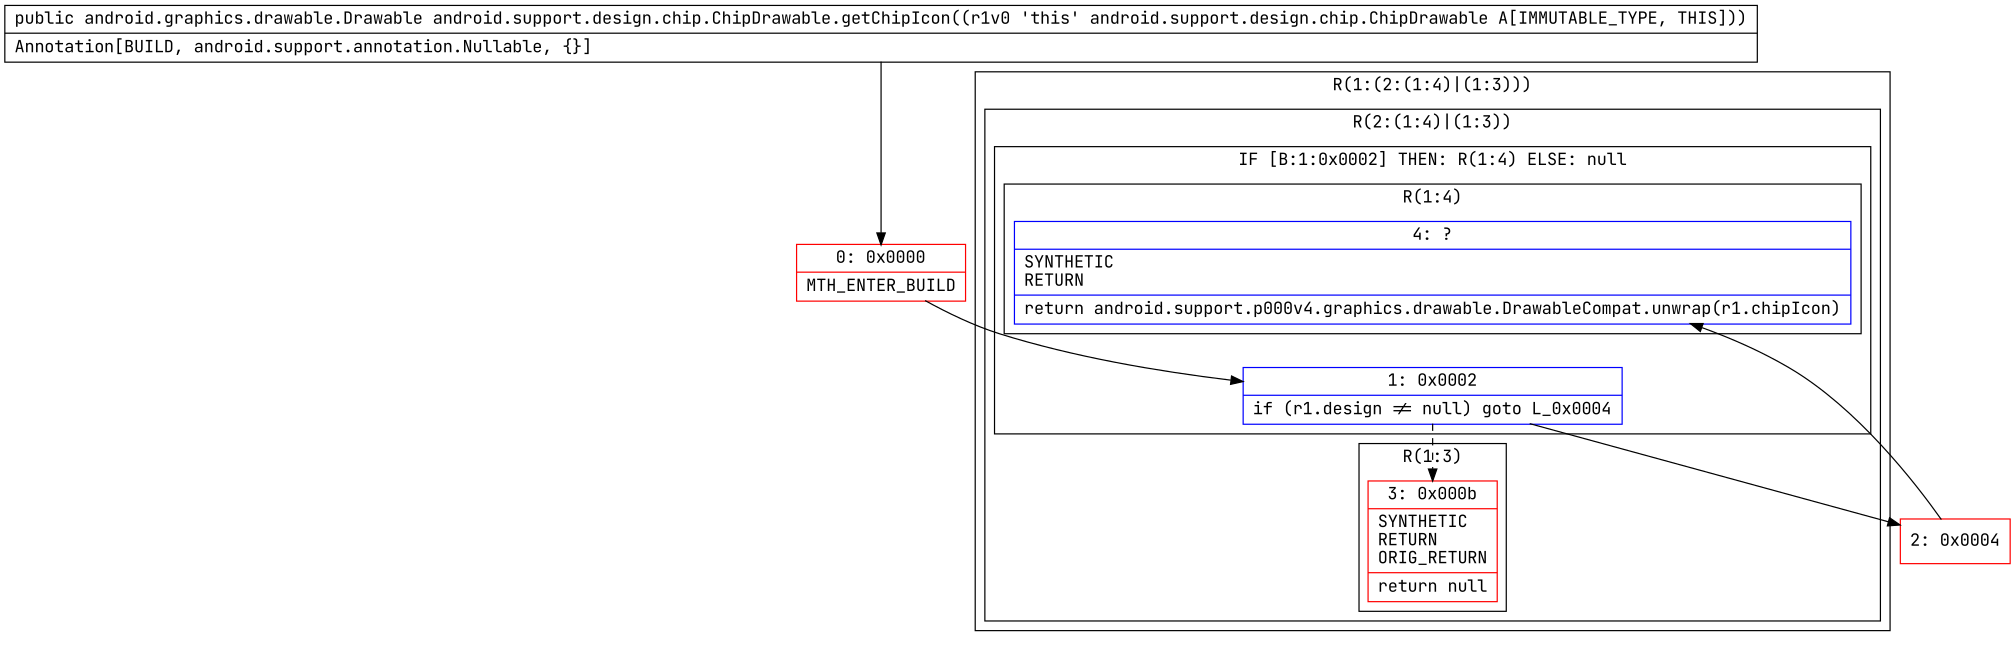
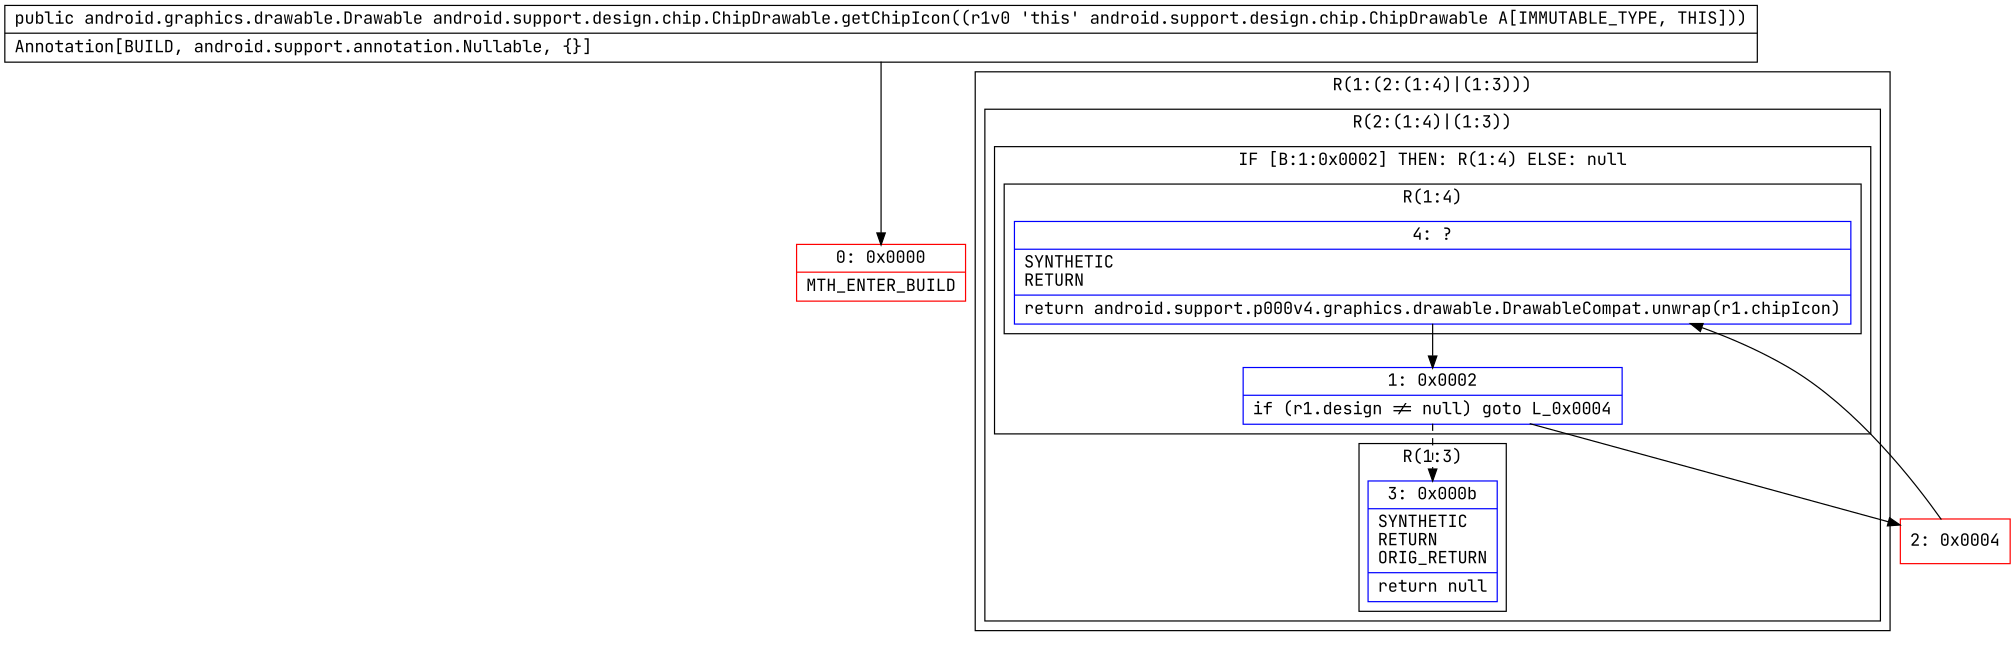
edge "0: 0x0000" -> "1: 0x0002": now "4: ?" -> "1: 0x0002"
node "3: 0x000b": color red -> blue
